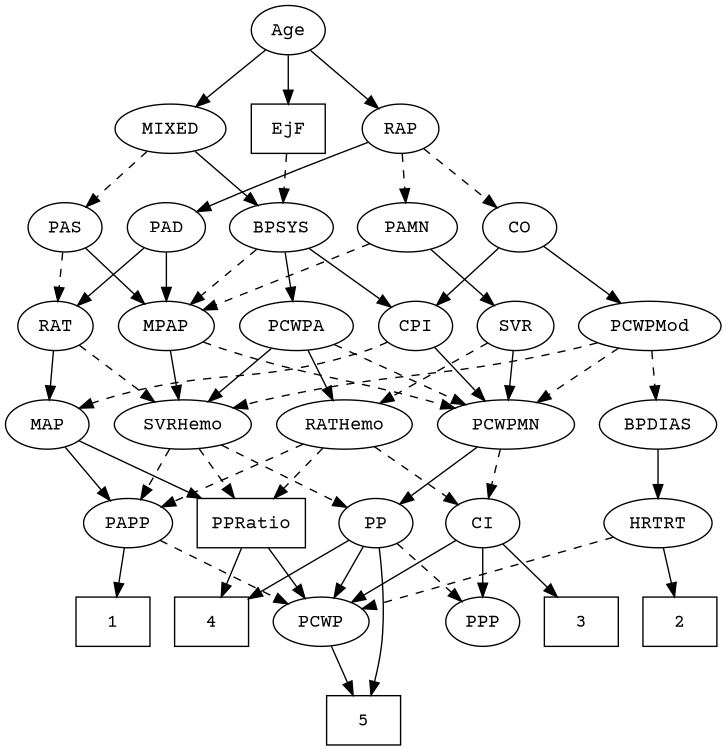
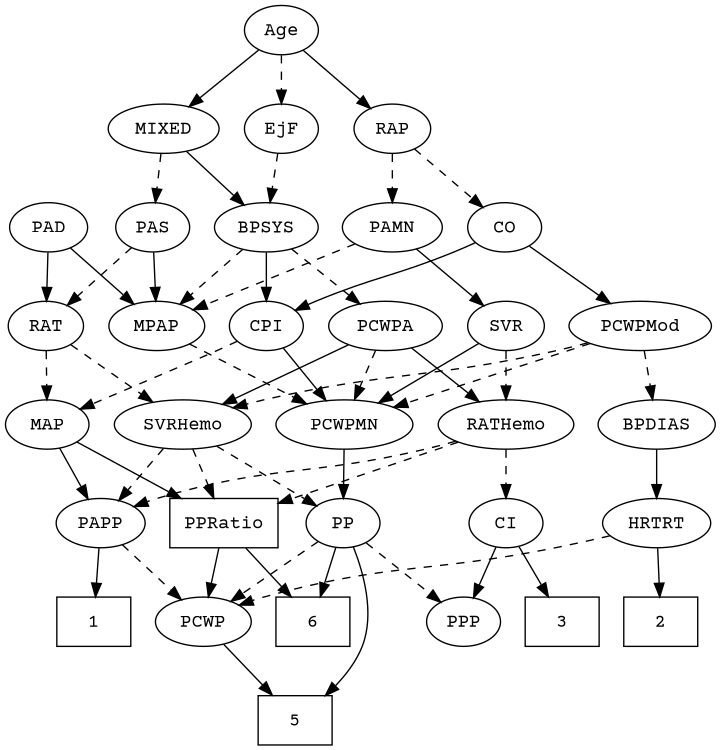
edge "Age" -> "EjF": style solid -> dashed
node "EjF": shape box -> ellipse
edge "RAP" -> "PAD": removed
edge "BPSYS" -> "PCWPA": style solid -> dashed
edge "MPAP" -> "SVRHemo": removed
edge "RAT" -> "MAP": style solid -> dashed
edge "PCWPMN" -> "CI": removed
edge "PP" -> "PCWP": style solid -> dashed
edge "CI" -> "PCWP": removed
node "4": label "4" -> "6"
